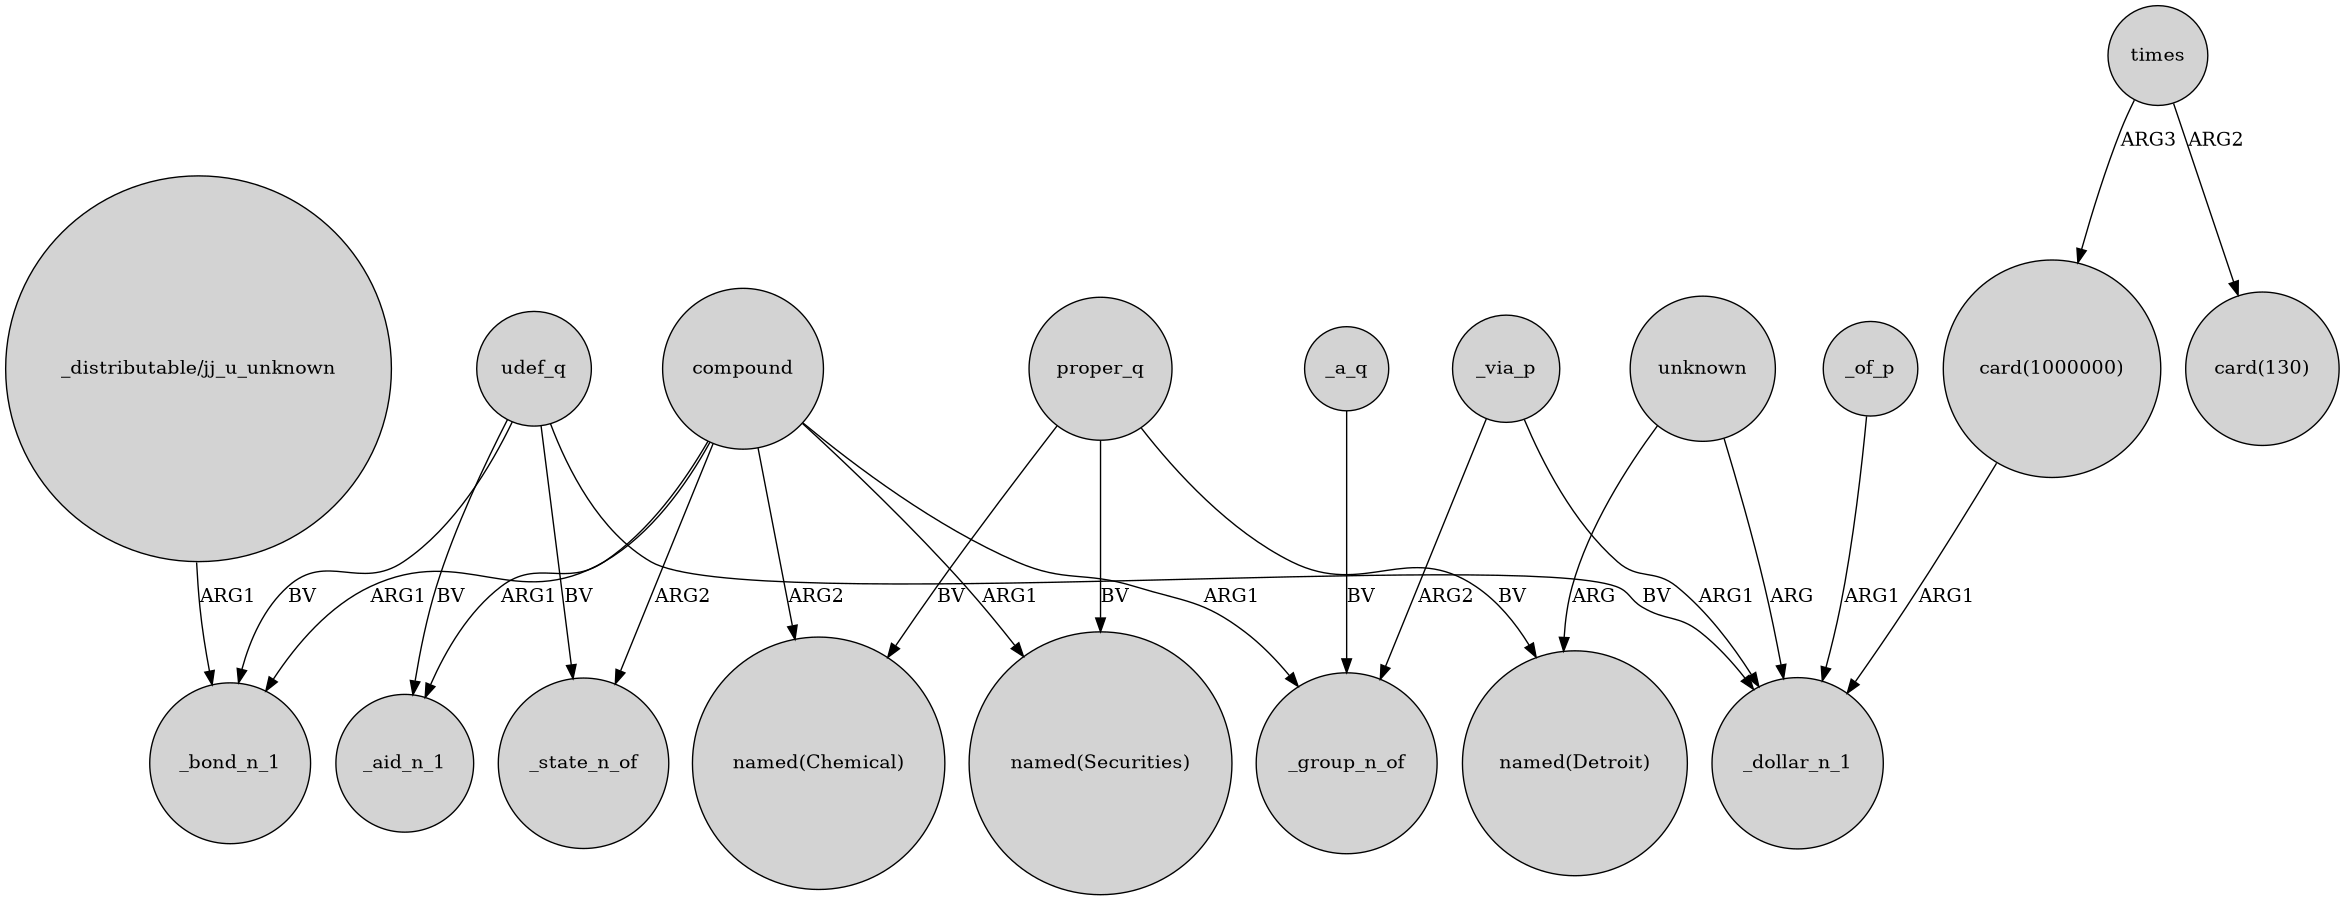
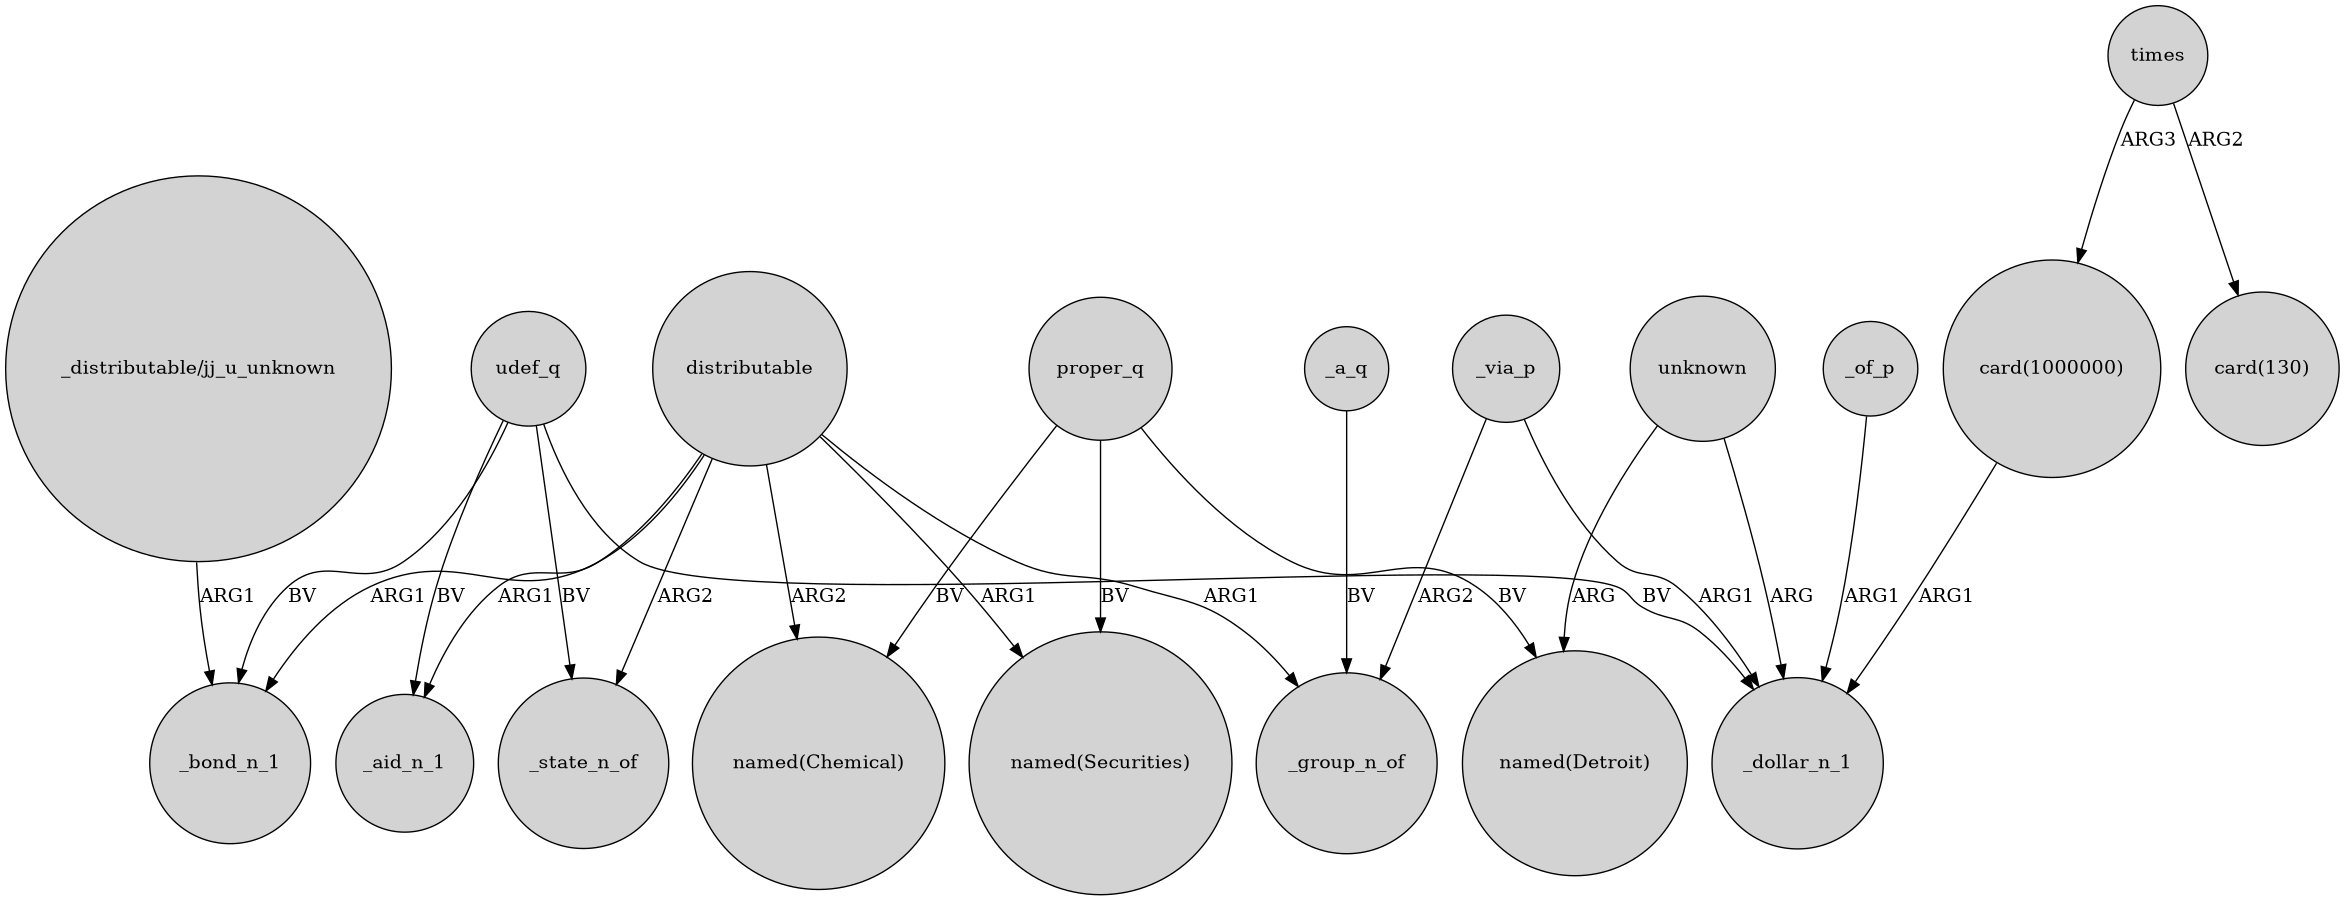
node "compound": label "compound" -> "distributable"
